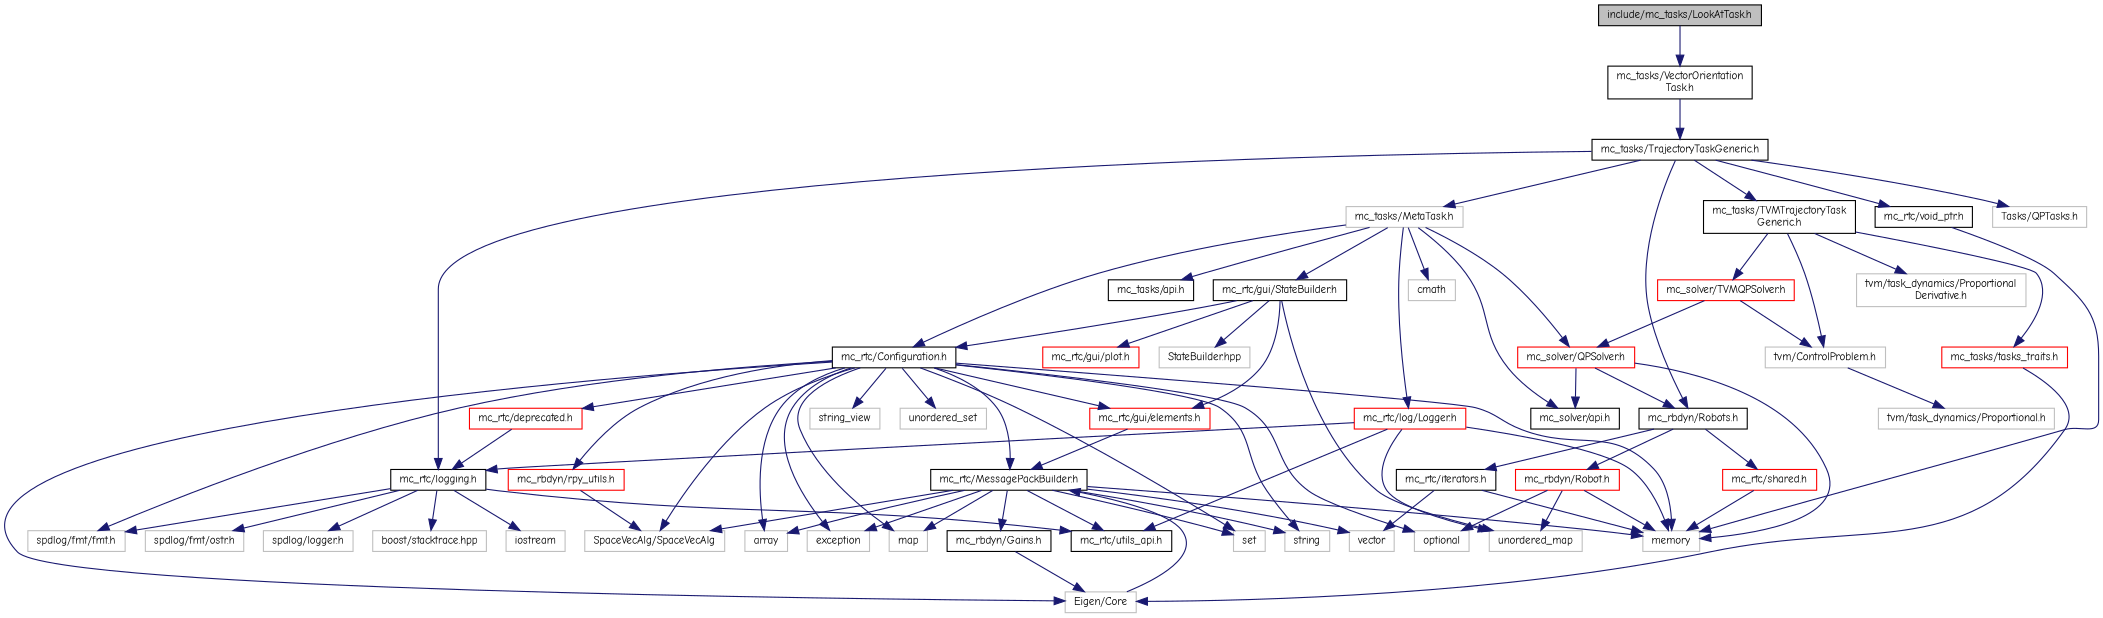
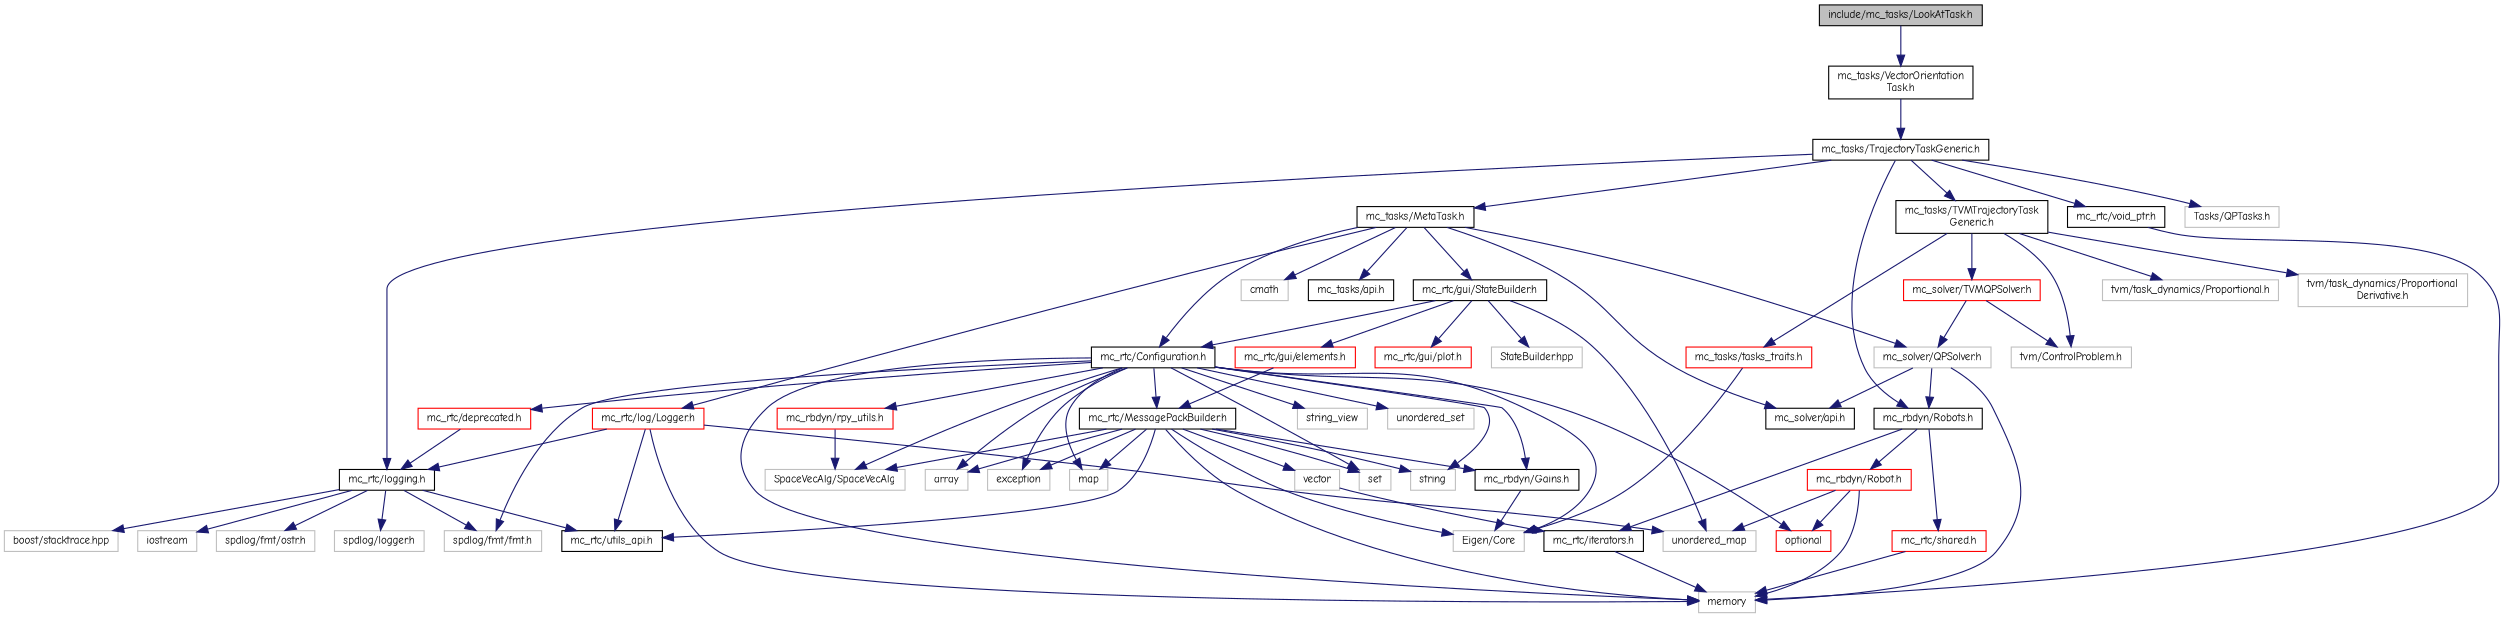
node "mc_tasks/MetaTask.h": color grey75 -> black
node "mc_solver/QPSolver.h": color red -> grey75
edge "tvm/ControlProblem.h" -> "tvm/task_dynamics/Proportional.h": now "mc_tasks/TVMTrajectoryTask Generic.h" -> "tvm/task_dynamics/Proportional.h"
edge "mc_rtc/Configuration.h" -> "mc_rtc/gui/elements.h": now "mc_rtc/Configuration.h" -> "mc_rbdyn/Gains.h"
edge "mc_rtc/iterators.h" -> "vector": reversed
edge "Eigen/Core" -> "mc_rtc/MessagePackBuilder.h": reversed
node "optional": color grey75 -> red
